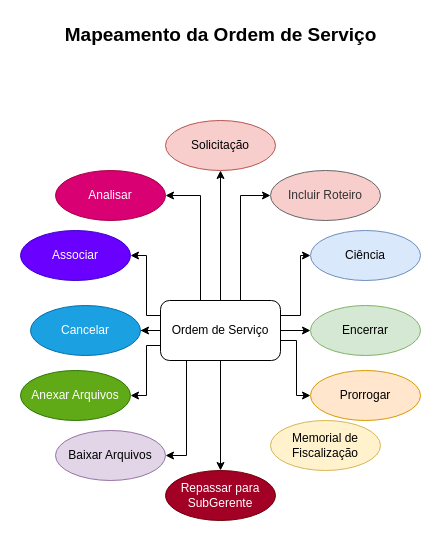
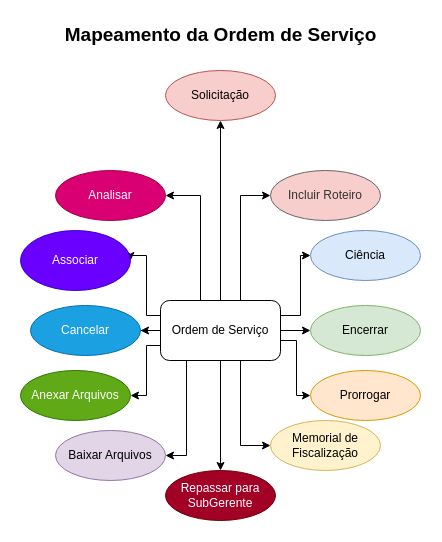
node "Solicitação": moved (221, 146) -> (221, 96)
node "Associar": size 110x50 -> 110x60
edge "Ordem de Serviço" -> "Memorial de Fiscalização": added
